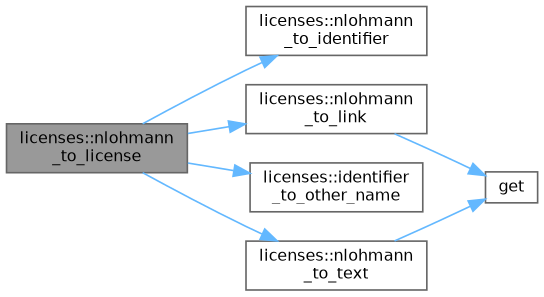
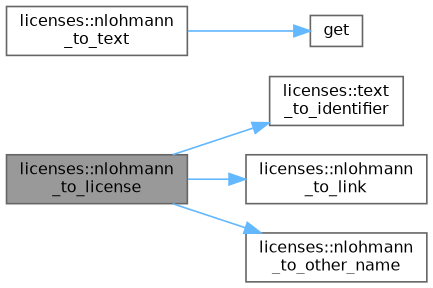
node "licenses::nlohmann _to_identifier": label "licenses::nlohmann _to_identifier" -> "licenses::text _to_identifier"
edge "licenses::nlohmann _to_link" -> "get": removed
node "licenses::identifier _to_other_name": label "licenses::identifier _to_other_name" -> "licenses::nlohmann _to_other_name"
edge "licenses::nlohmann _to_license" -> "licenses::nlohmann _to_text": removed
